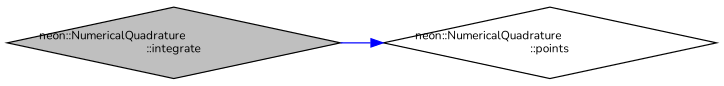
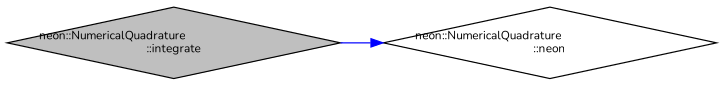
node "neon::NumericalQuadrature ::points": label "neon::NumericalQuadrature ::points" -> "neon::NumericalQuadrature ::neon"
